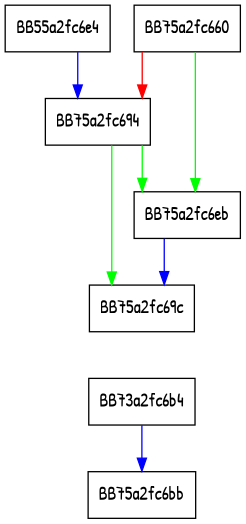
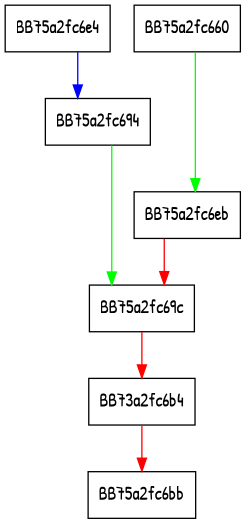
node "BB55a2fc6e4": label "BB55a2fc6e4" -> "BB75a2fc6e4"
edge "BB75a2fc660" -> "BB75a2fc694": removed
edge "BB75a2fc694" -> "BB75a2fc6eb": removed
edge "BB75a2fc6eb" -> "BB75a2fc69c": color blue -> red
edge "BB75a2fc69c" -> "BB73a2fc6b4": added
edge "BB73a2fc6b4" -> "BB75a2fc6bb": color blue -> red
